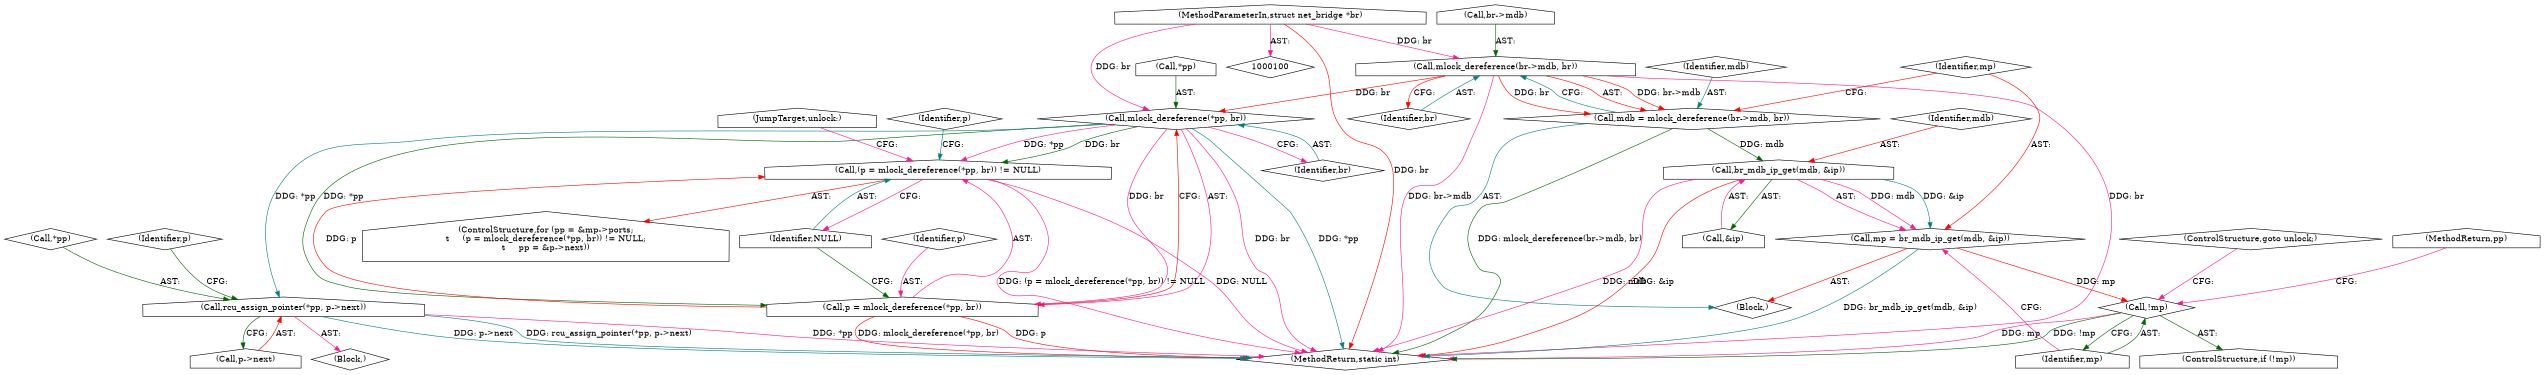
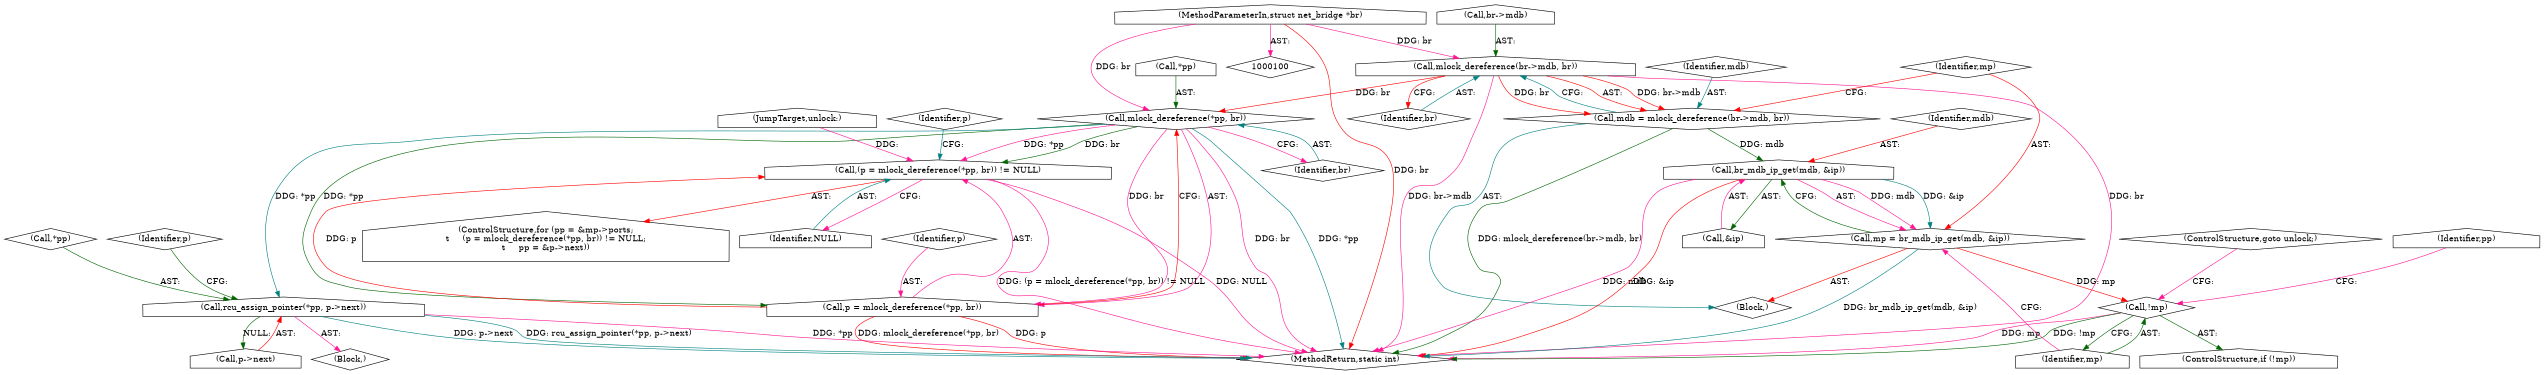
edge "(JumpTarget,unlock:)" -> "(Call,(p = mlock_dereference(*pp, br)) != NULL)": label "CFG: " -> "DDG: "
edge "(Call,mp = br_mdb_ip_get(mdb, &ip))" -> "(Call,br_mdb_ip_get(mdb, &ip))": added, label "CFG:"
node "(MethodReturn,pp)": label "(MethodReturn,pp)" -> "(Identifier,pp)"
edge "(Identifier,NULL)" -> "(Call,p = mlock_dereference(*pp, br))": removed, label "CFG:"
edge "(Call,rcu_assign_pointer(*pp, p->next))" -> "(Call,p->next)": label "CFG: " -> "NULL: "
